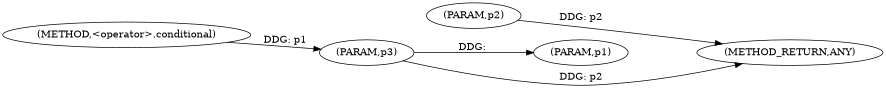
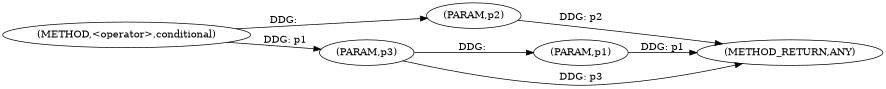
edge "(METHOD,<operator>.conditional)" -> "(PARAM,p2)": added, label "DDG:"
edge "(PARAM,p1)" -> "(METHOD_RETURN,ANY)": added, label "DDG: p1"
edge "(PARAM,p3)" -> "(METHOD_RETURN,ANY)": label "DDG: p2" -> "DDG: p3"
